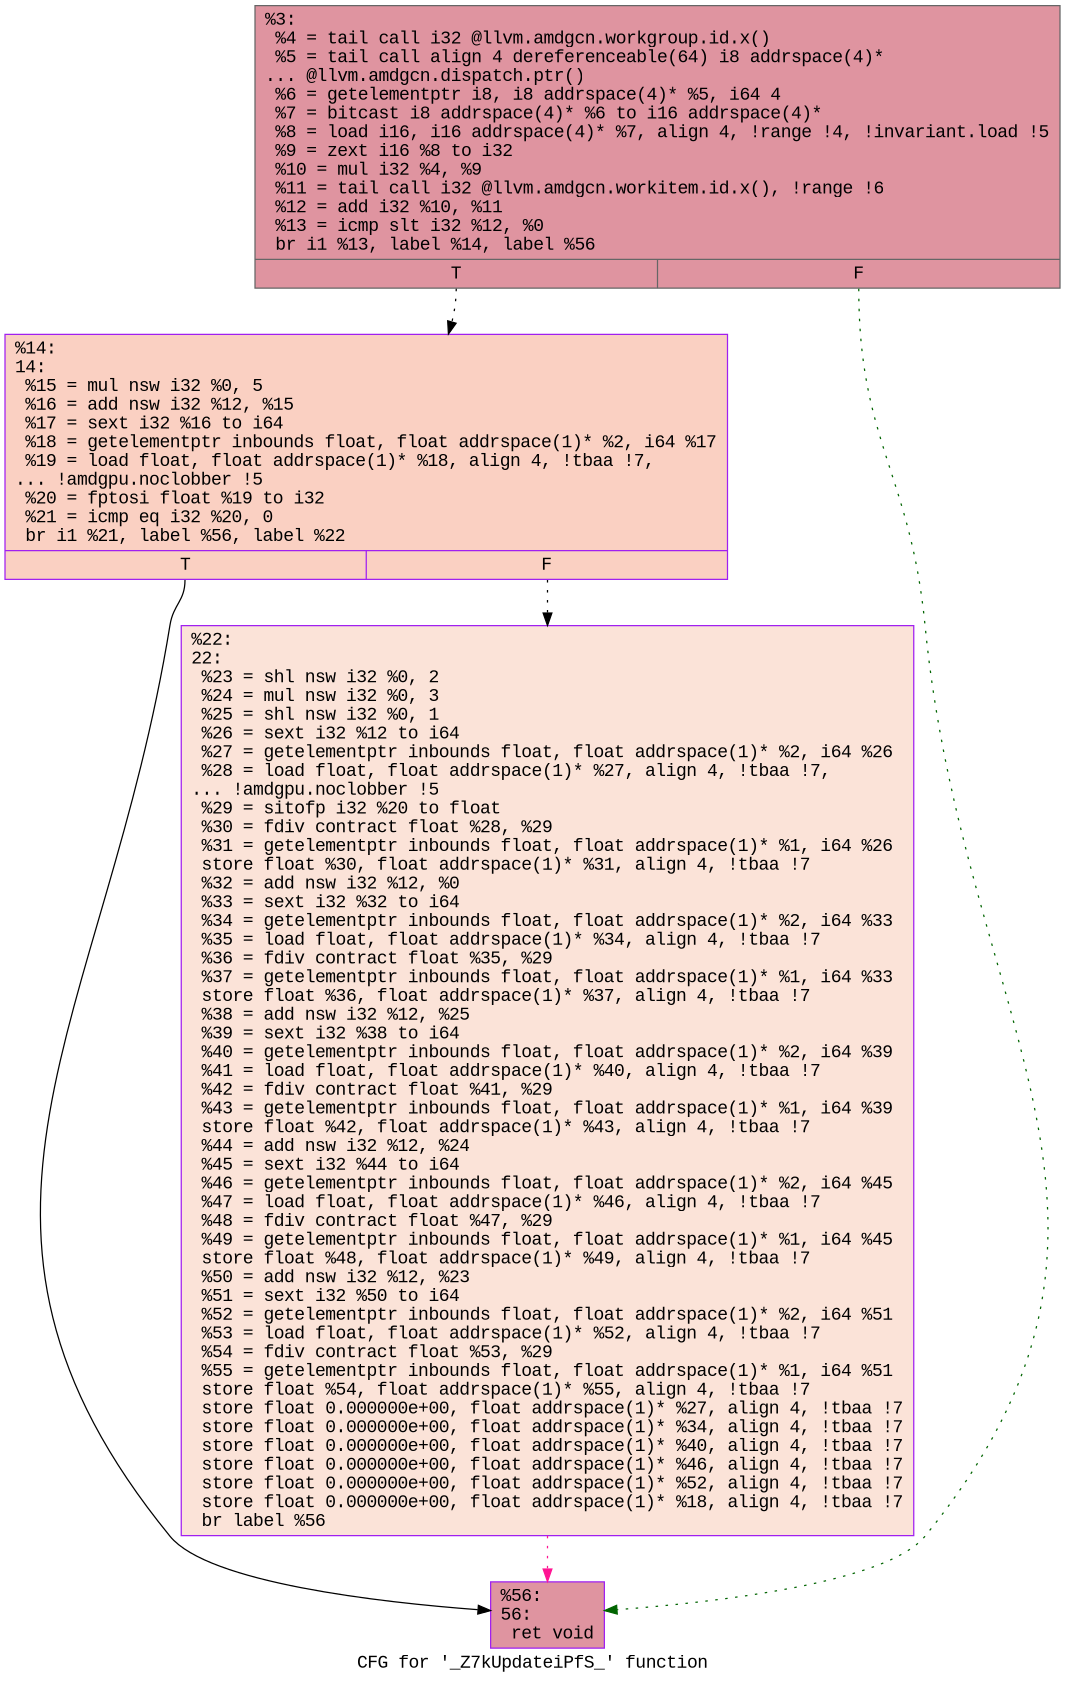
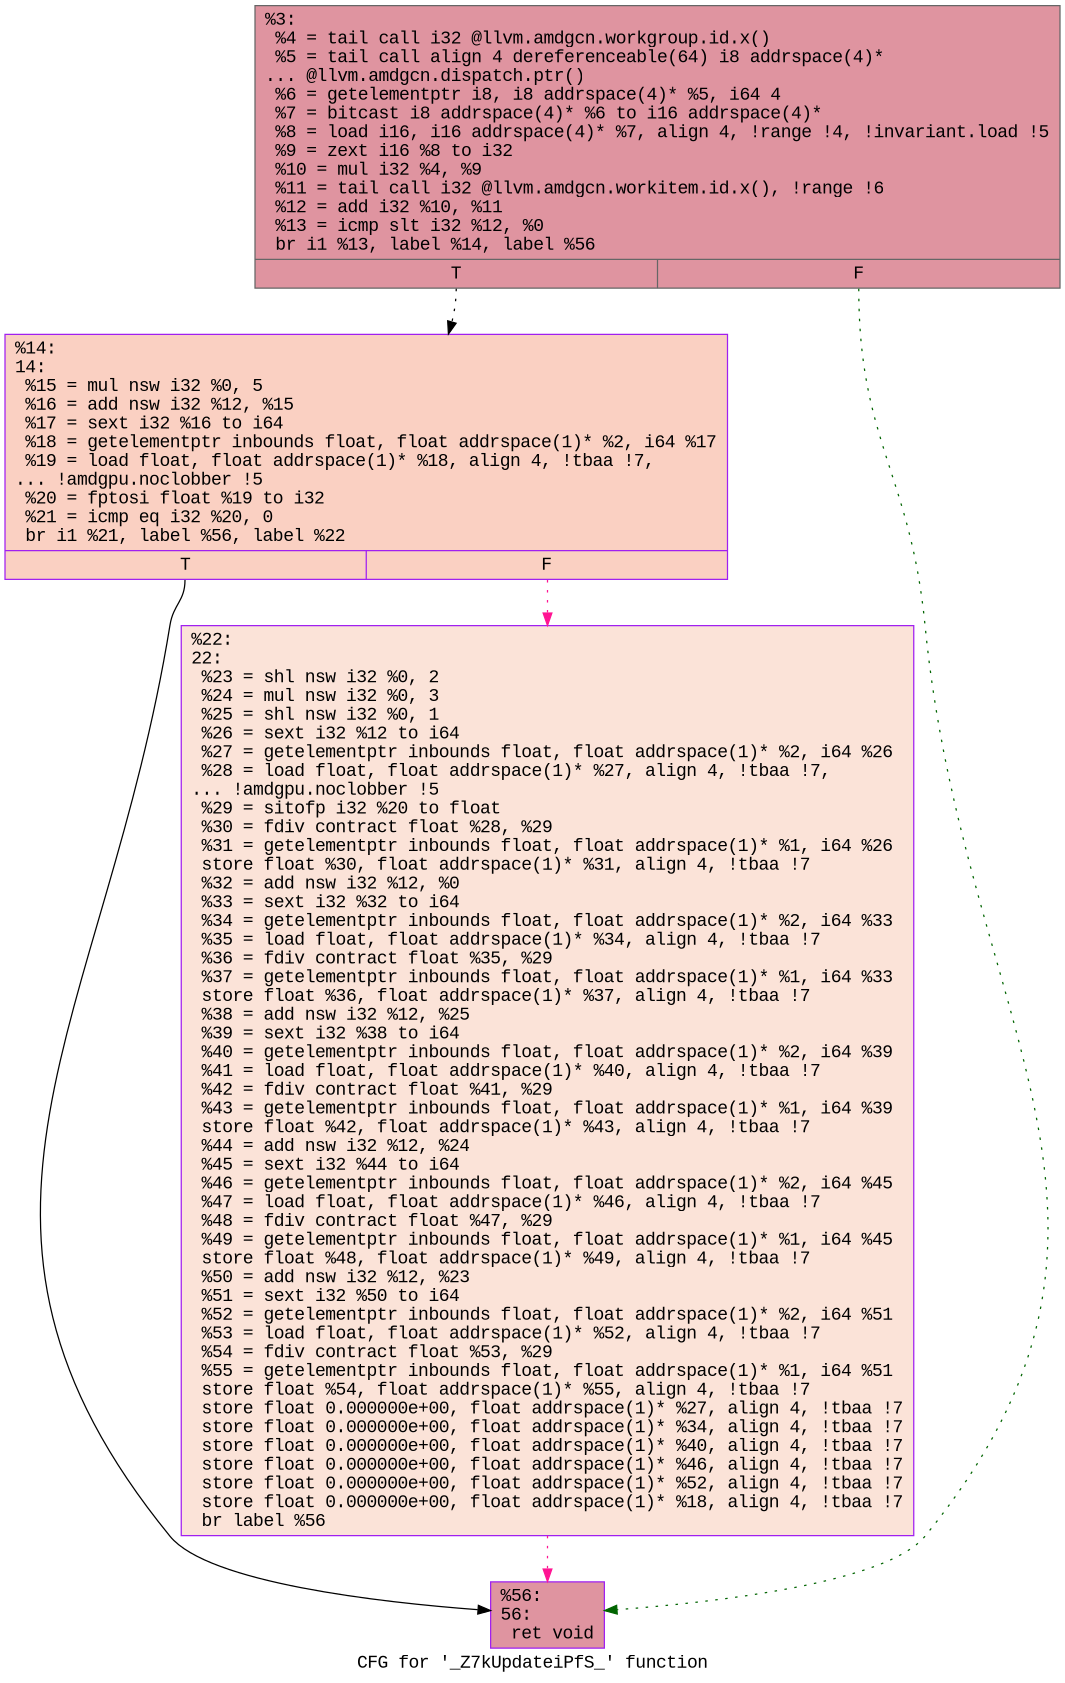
edge "%14:" -> "%22:": color black -> deeppink
